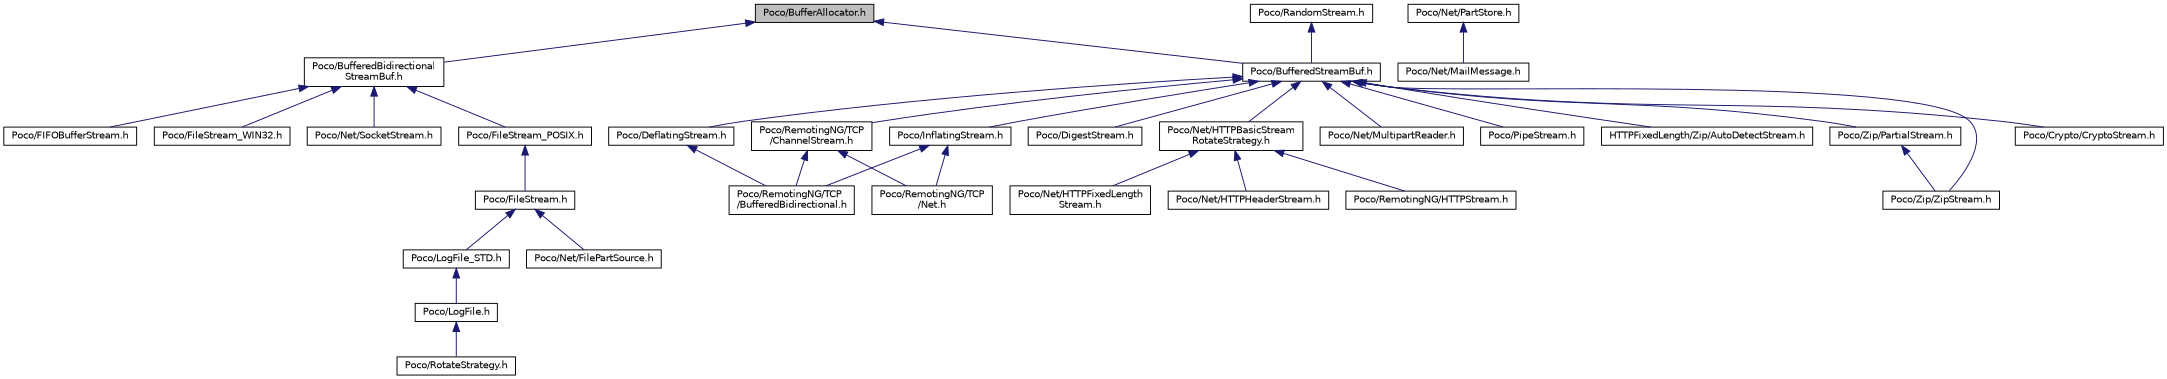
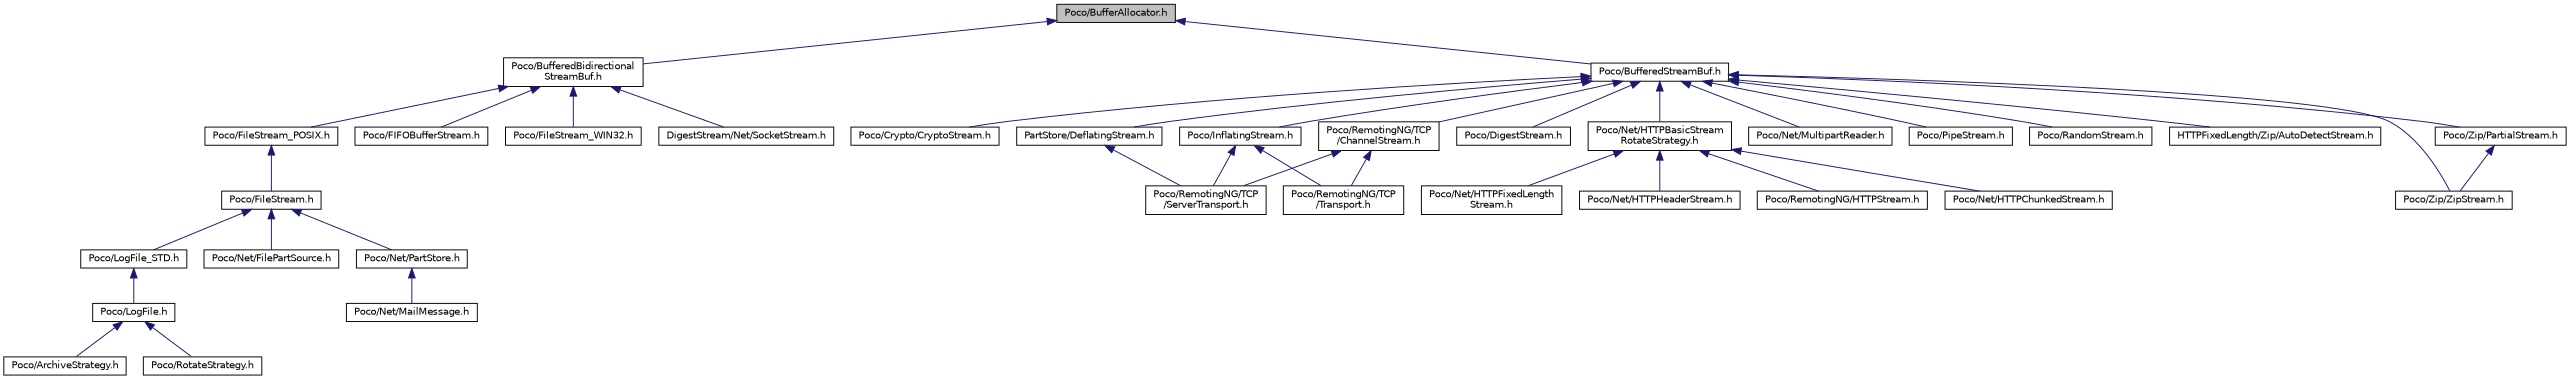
edge "Poco/BufferedStreamBuf.h" -> "Poco/RandomStream.h": reversed
node "Poco/Net/SocketStream.h": label "Poco/Net/SocketStream.h" -> "DigestStream/Net/SocketStream.h"
node "Poco/DeflatingStream.h": label "Poco/DeflatingStream.h" -> "PartStore/DeflatingStream.h"
node "Poco/RemotingNG/TCP /BufferedBidirectional.h": label "Poco/RemotingNG/TCP /BufferedBidirectional.h" -> "Poco/RemotingNG/TCP /ServerTransport.h"
node "Poco/RemotingNG/TCP /Net.h": label "Poco/RemotingNG/TCP /Net.h" -> "Poco/RemotingNG/TCP /Transport.h"
node "Poco/Net/HTTPChunkedStream.h": added
edge "Poco/Net/PartStore.h" -> "Poco/FileStream.h": added
node "Poco/ArchiveStrategy.h": added
